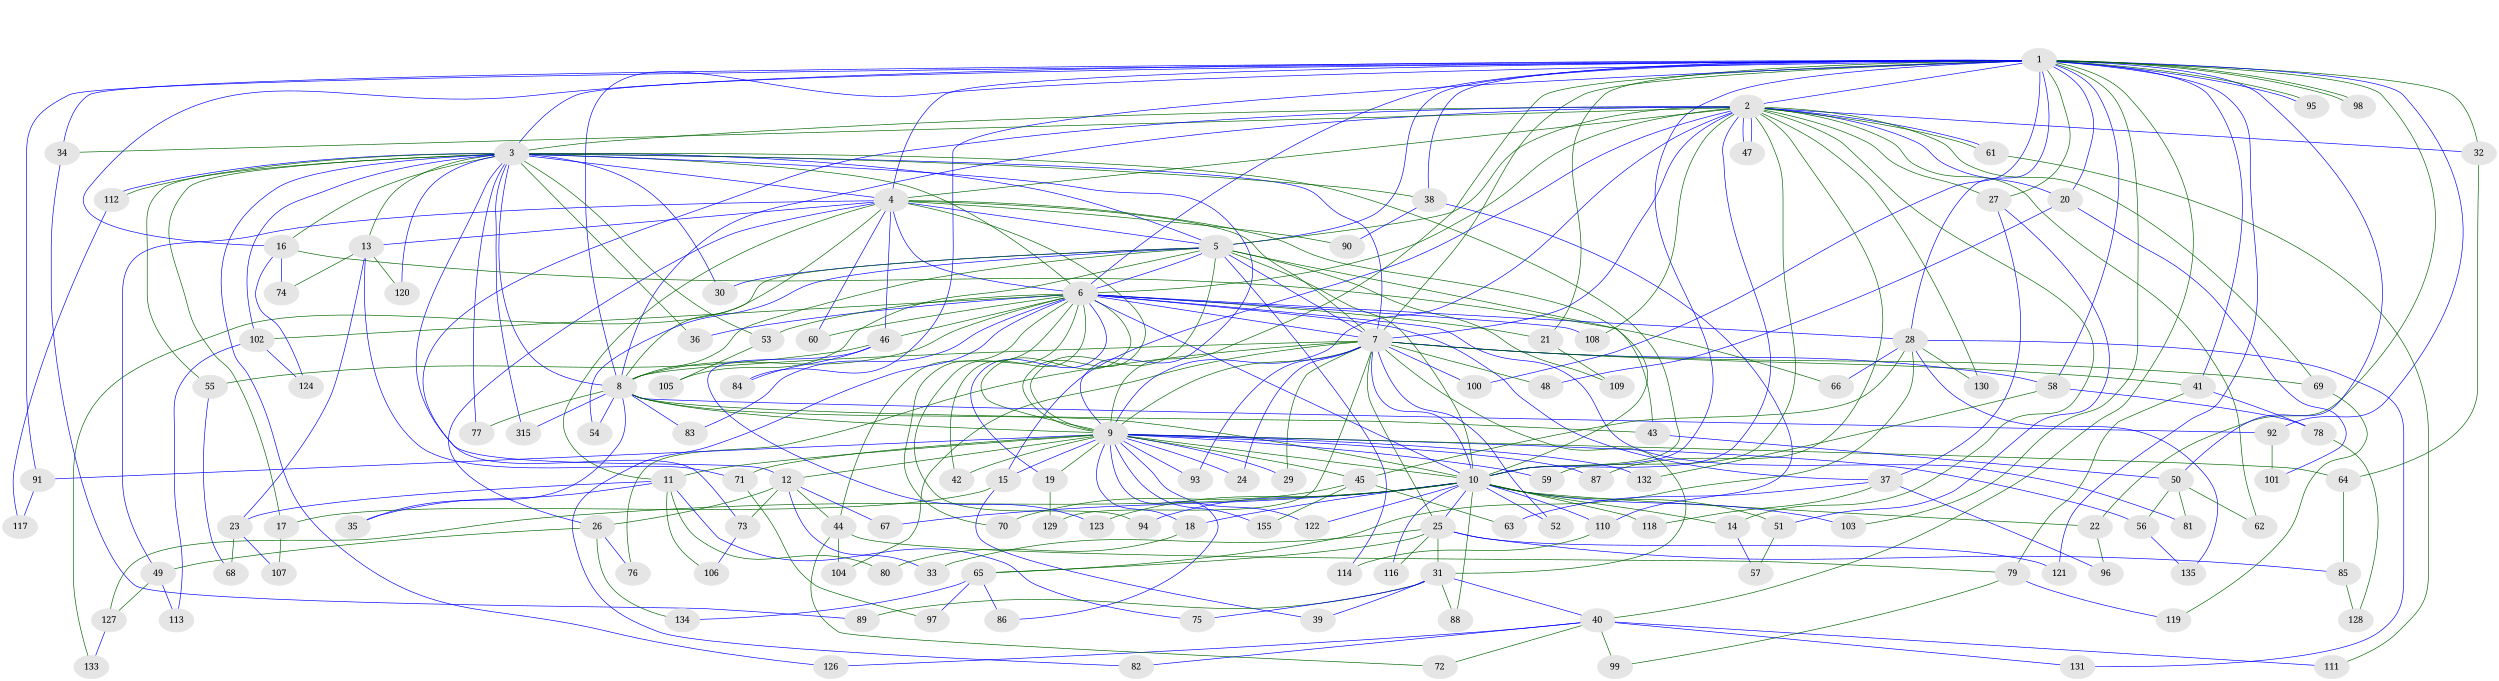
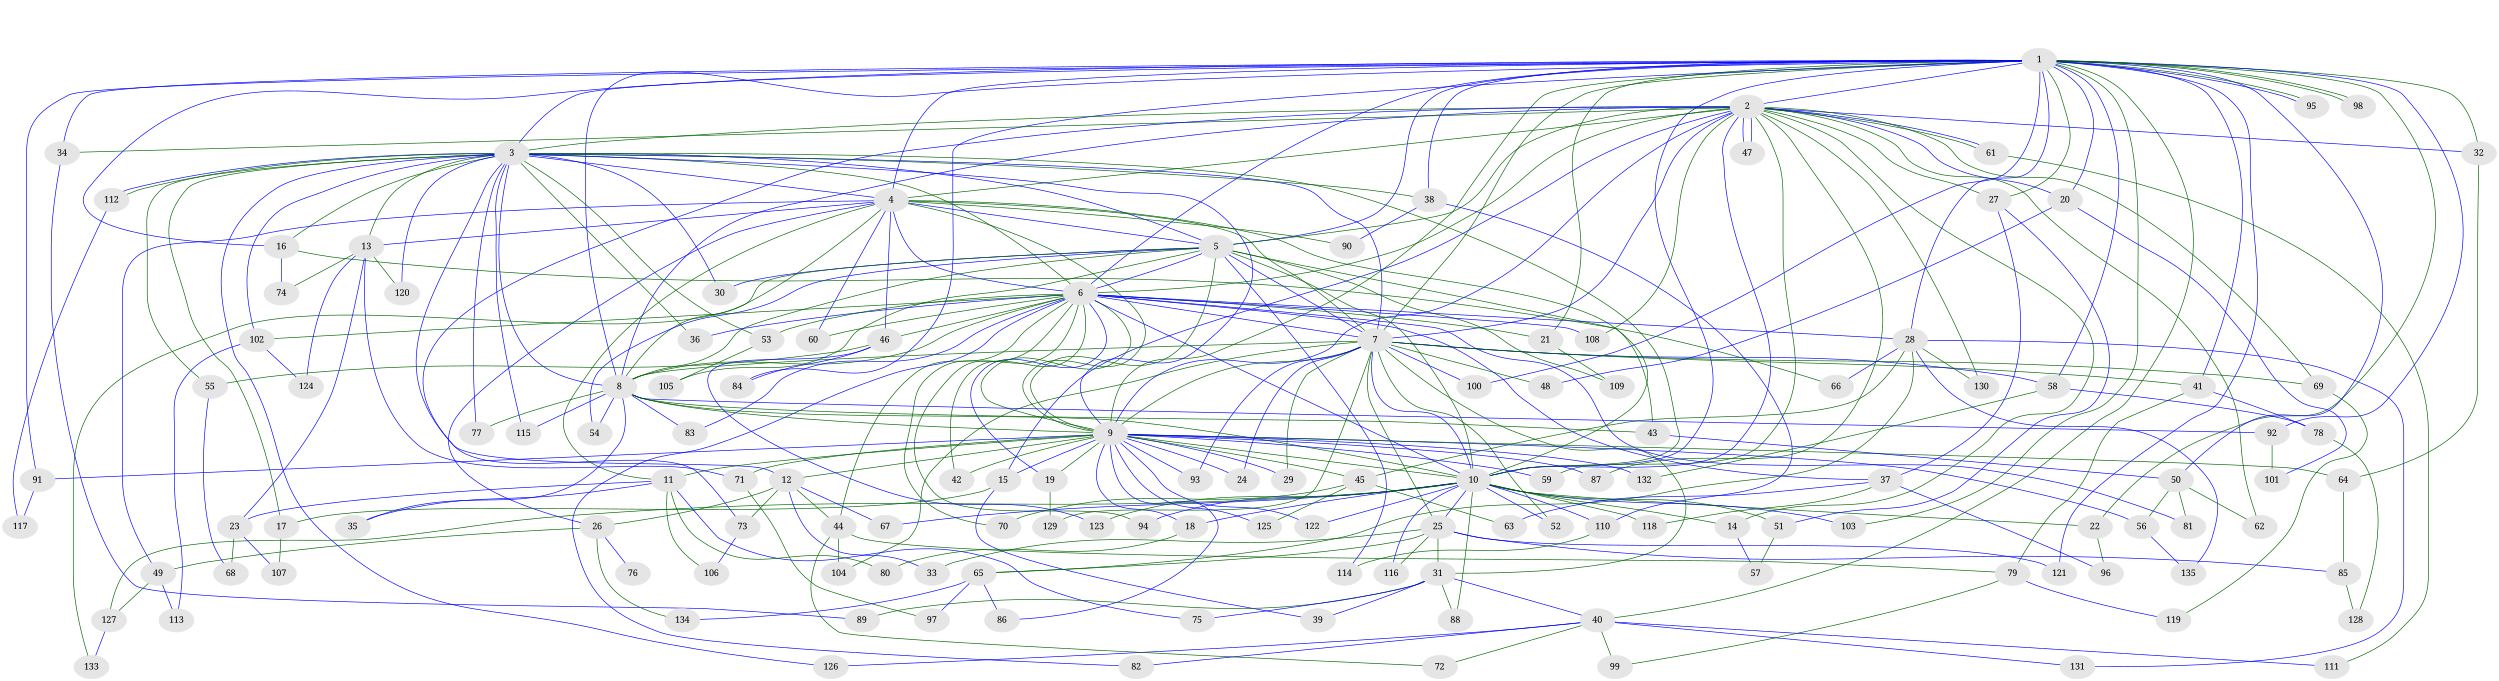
edge "16" -- "124": now "13" -- "124"
edge "7" -- "76": removed
edge "7" -- "52": color blue -> darkgreen
node "315": label "315" -> "115"
node "155": label "155" -> "125"
